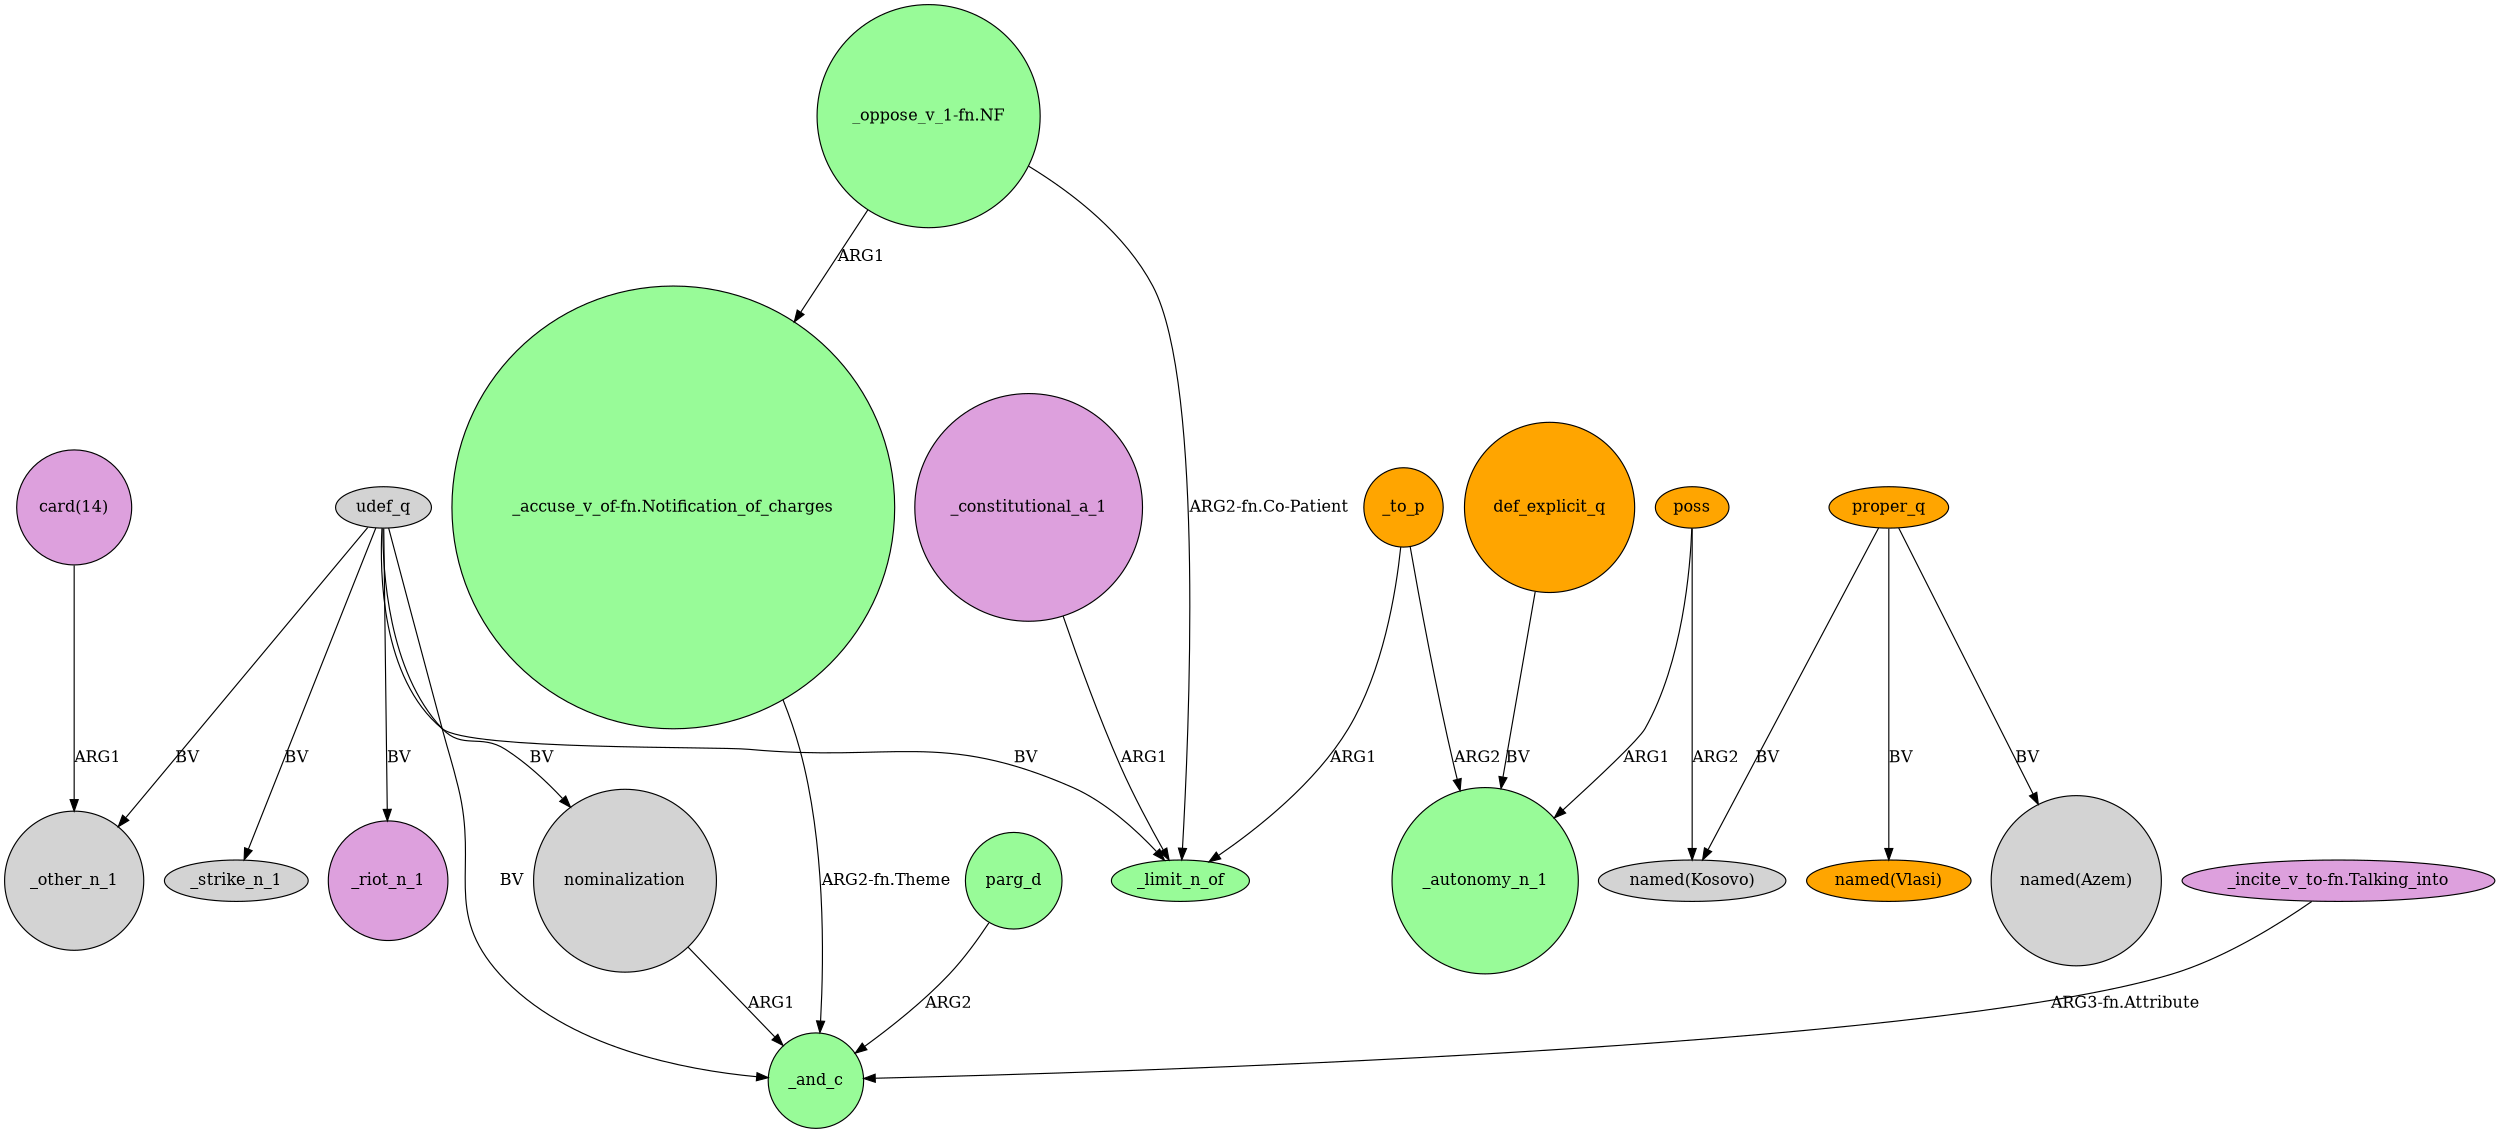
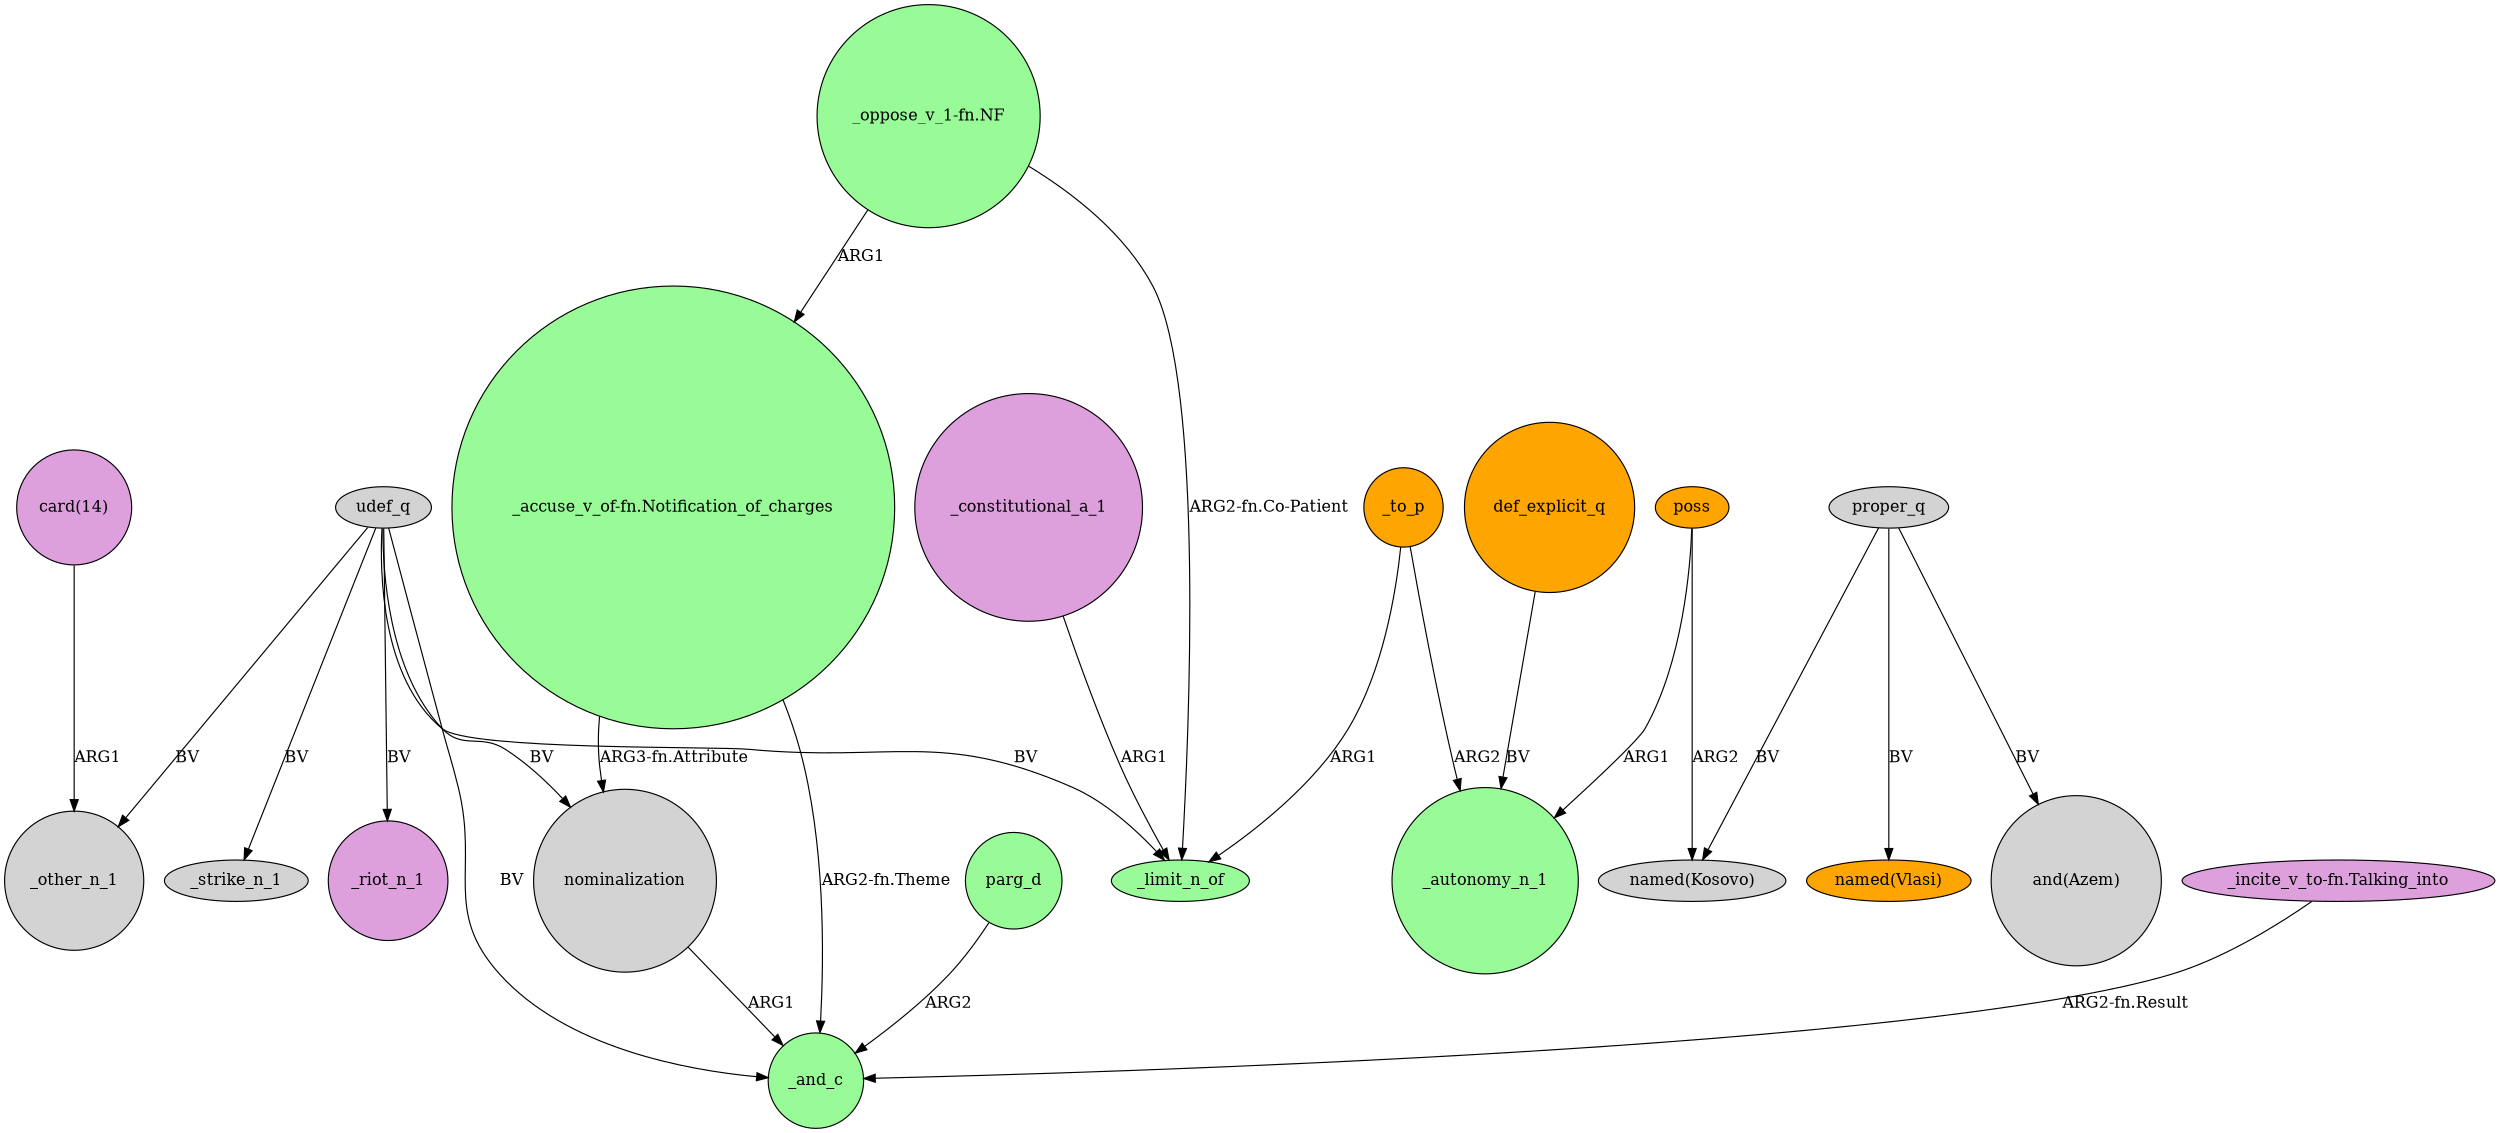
node "proper_q": fillcolor orange -> lightgrey
edge "_accuse_v_of-fn.Notification_of_charges" -> "nominalization": added, label "ARG3-fn.Attribute"
node "named(Azem)": label "named(Azem)" -> "and(Azem)"
edge "_incite_v_to-fn.Talking_into" -> "_and_c": label "ARG3-fn.Attribute" -> "ARG2-fn.Result"
